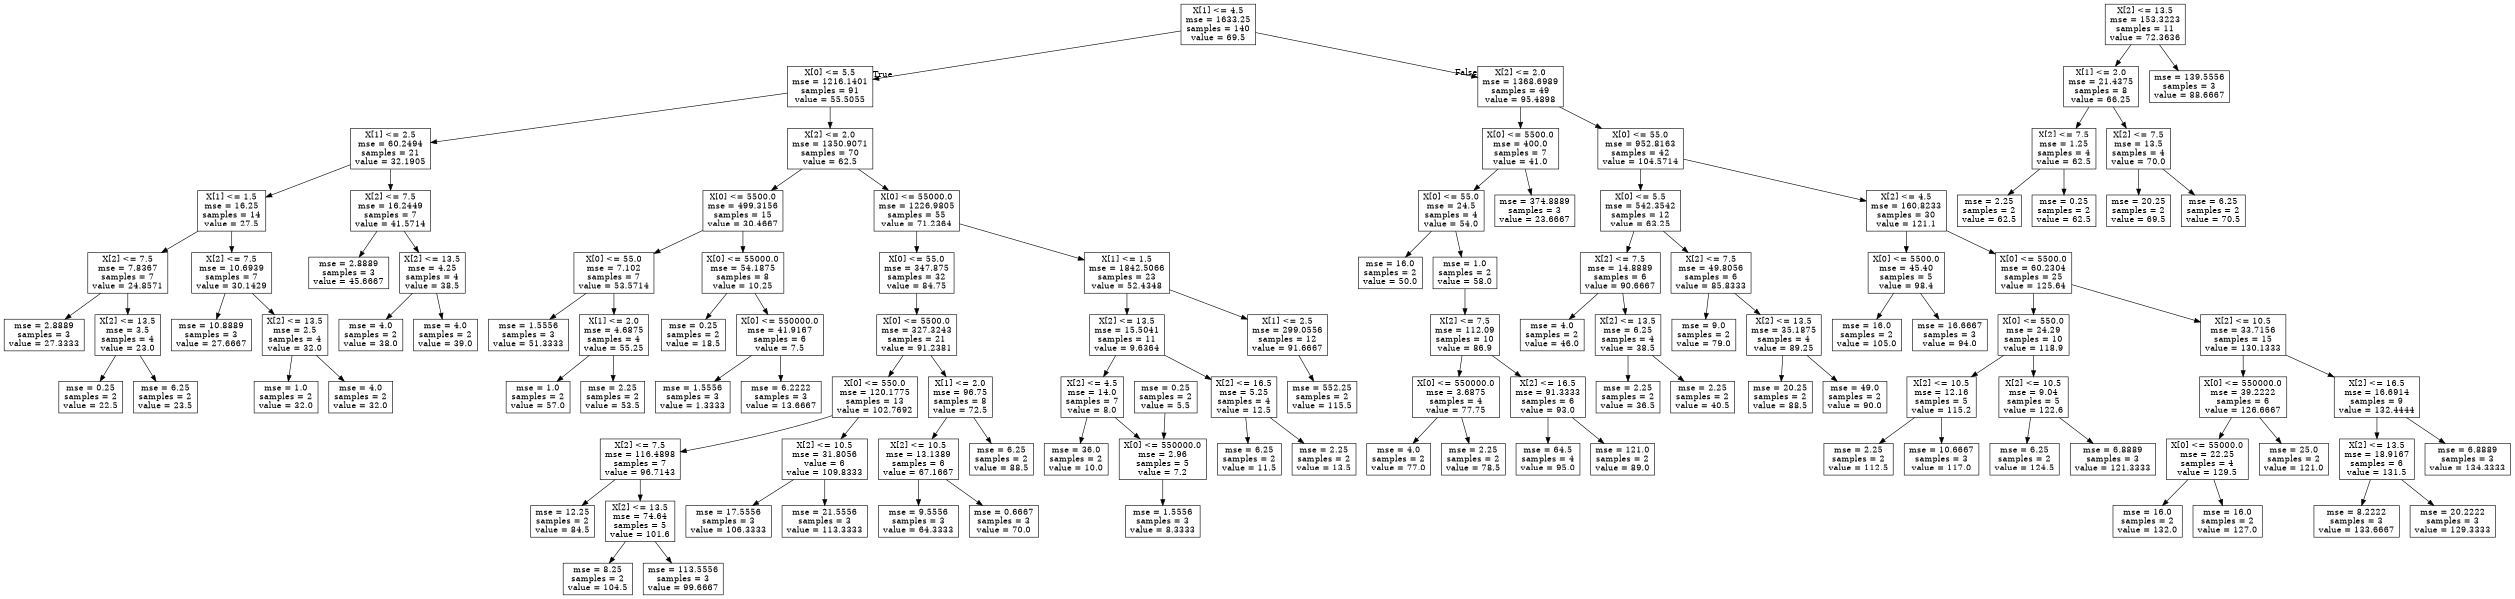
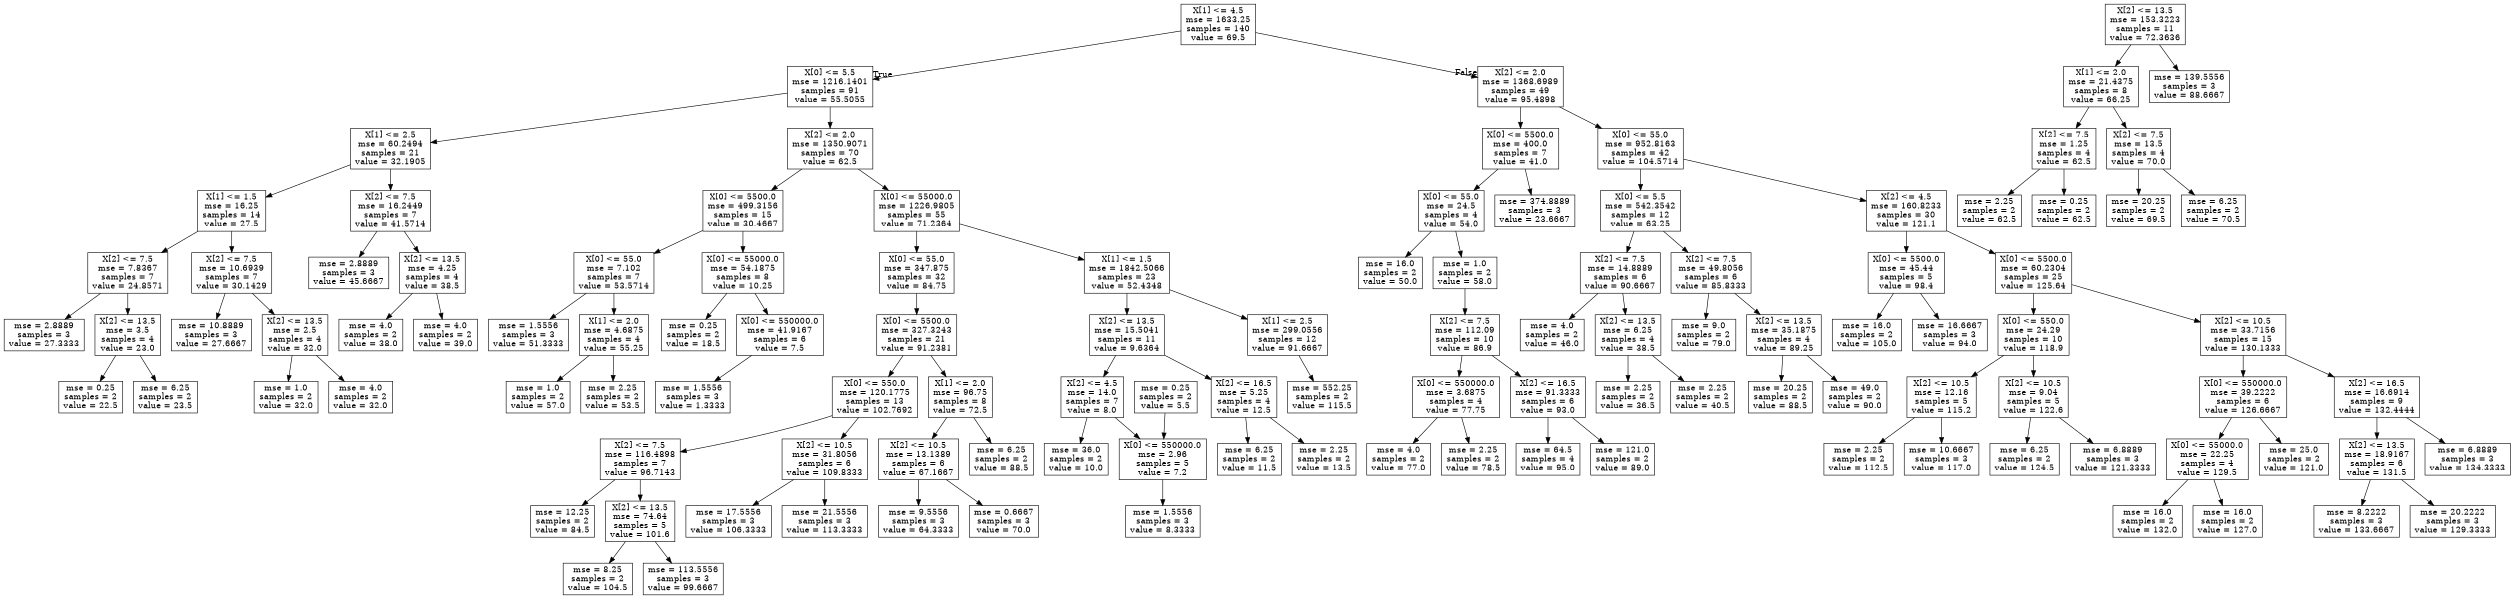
node "X[0] <= 5500.0 mse = 45.40 samples = 5 value = 98.4": label "X[0] <= 5500.0 mse = 45.40 samples = 5 value = 98.4" -> "X[0] <= 5500.0 mse = 45.44 samples = 5 value = 98.4"
node "mse = 6.2222 samples = 3 value = 13.6667": removed
node "X[2] <= 10.5 mse = 31.8056 value = 6 value = 109.8333": label "X[2] <= 10.5 mse = 31.8056 value = 6 value = 109.8333" -> "X[2] <= 10.5 mse = 31.8056 samples = 6 value = 109.8333"
